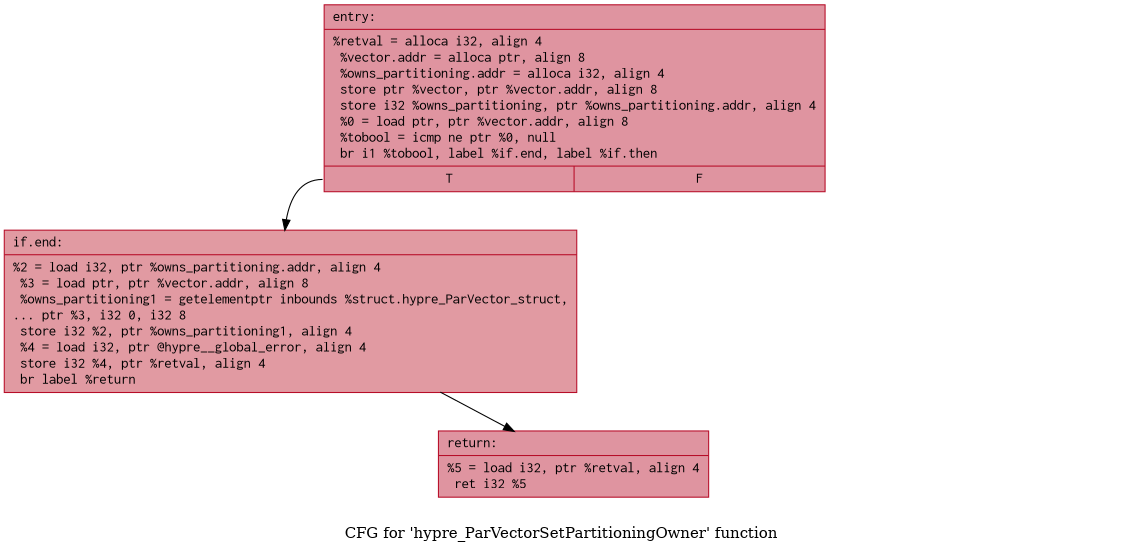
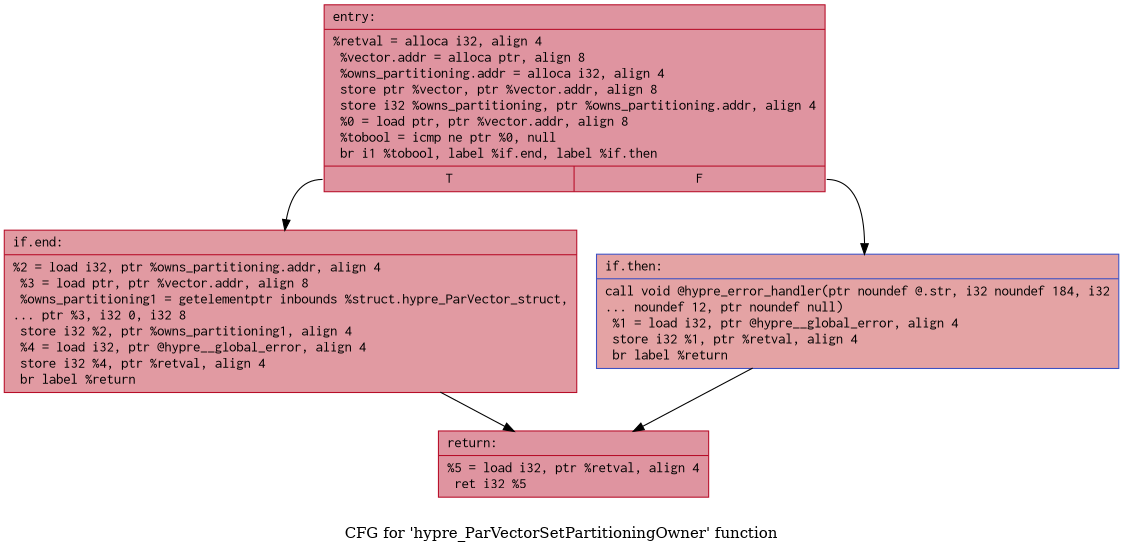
node "if.then:": added
